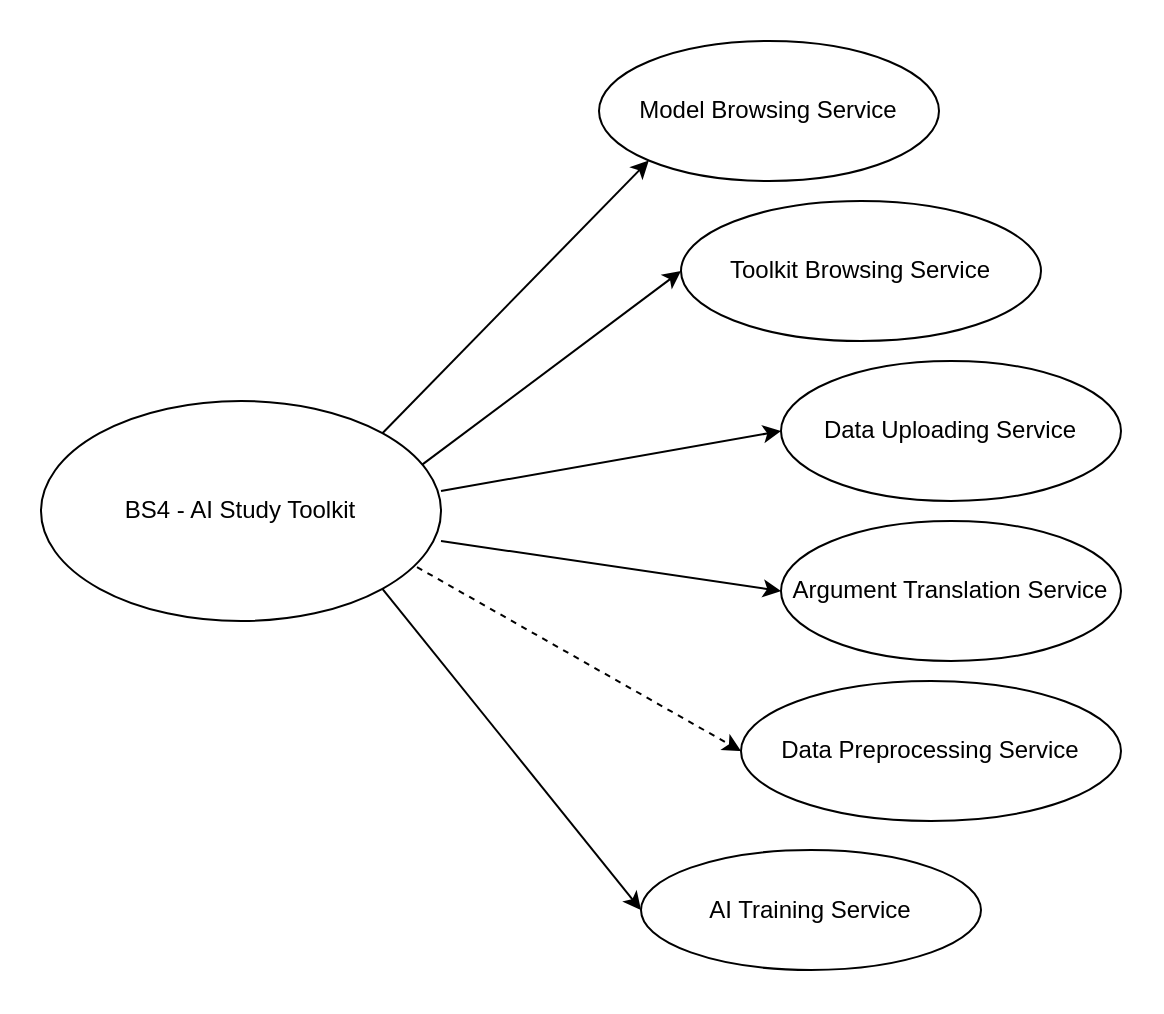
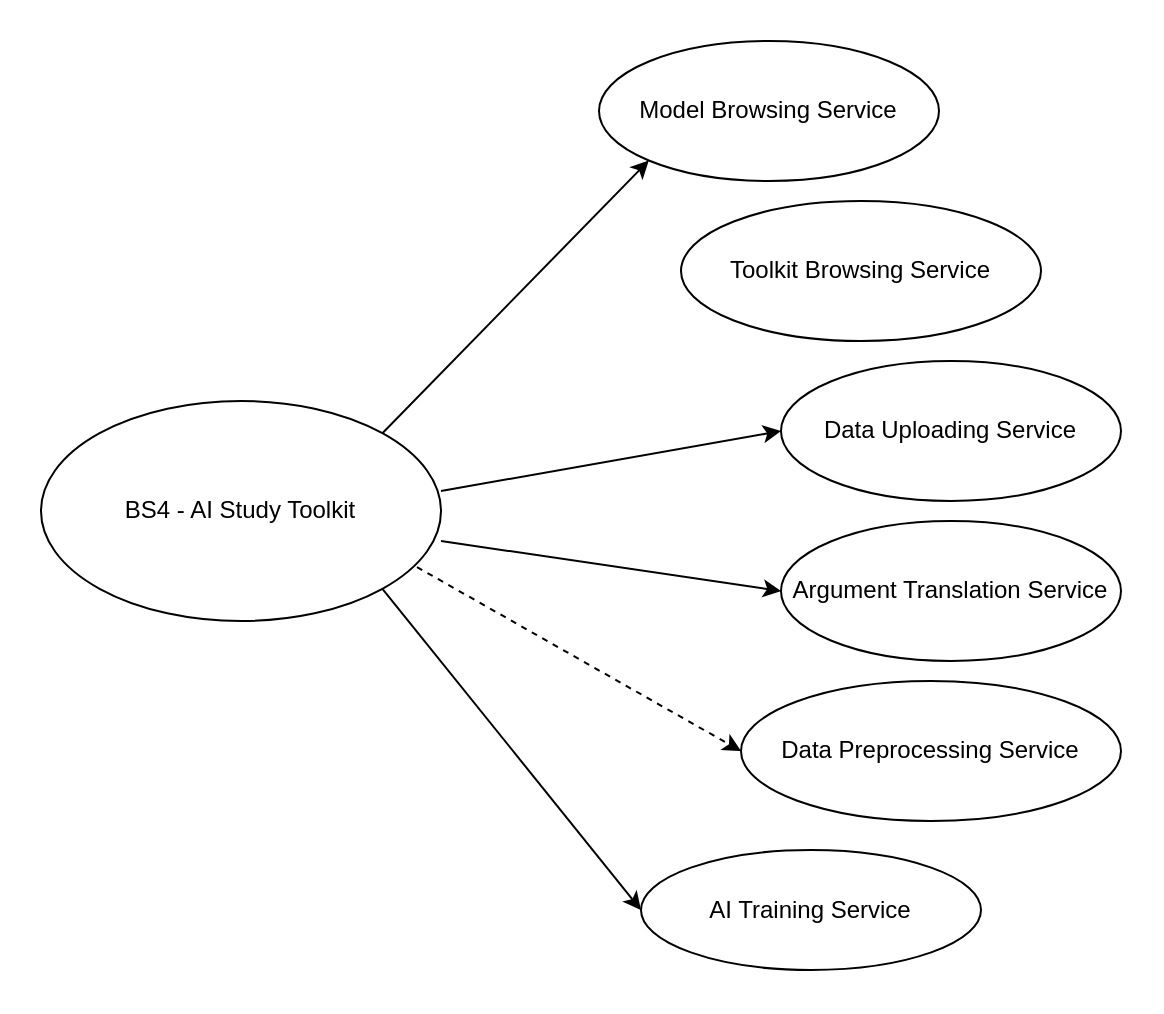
edge "BS4 - AI Study Toolkit" -> "Toolkit Browsing Service": removed
